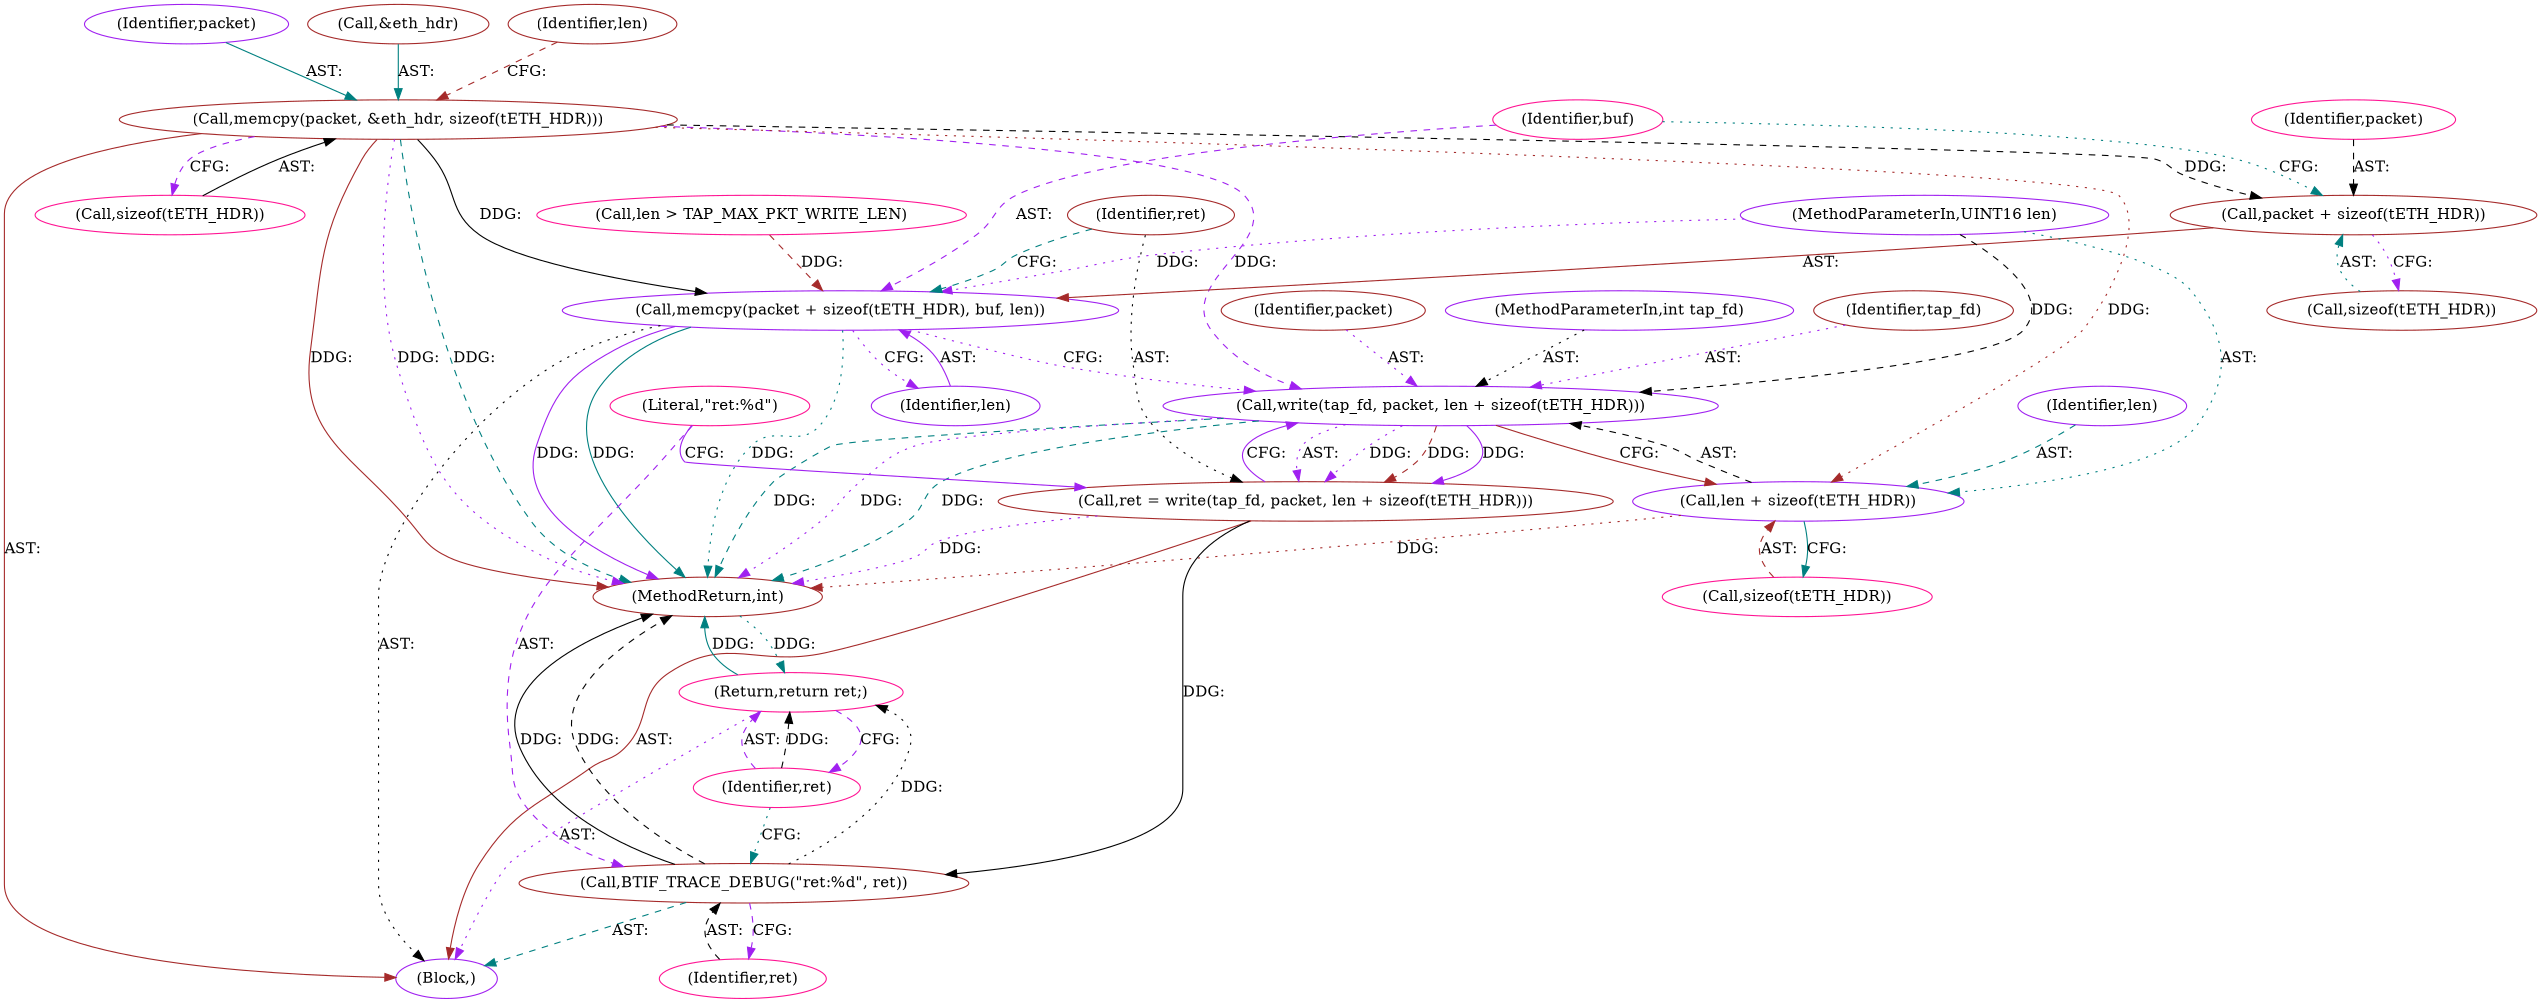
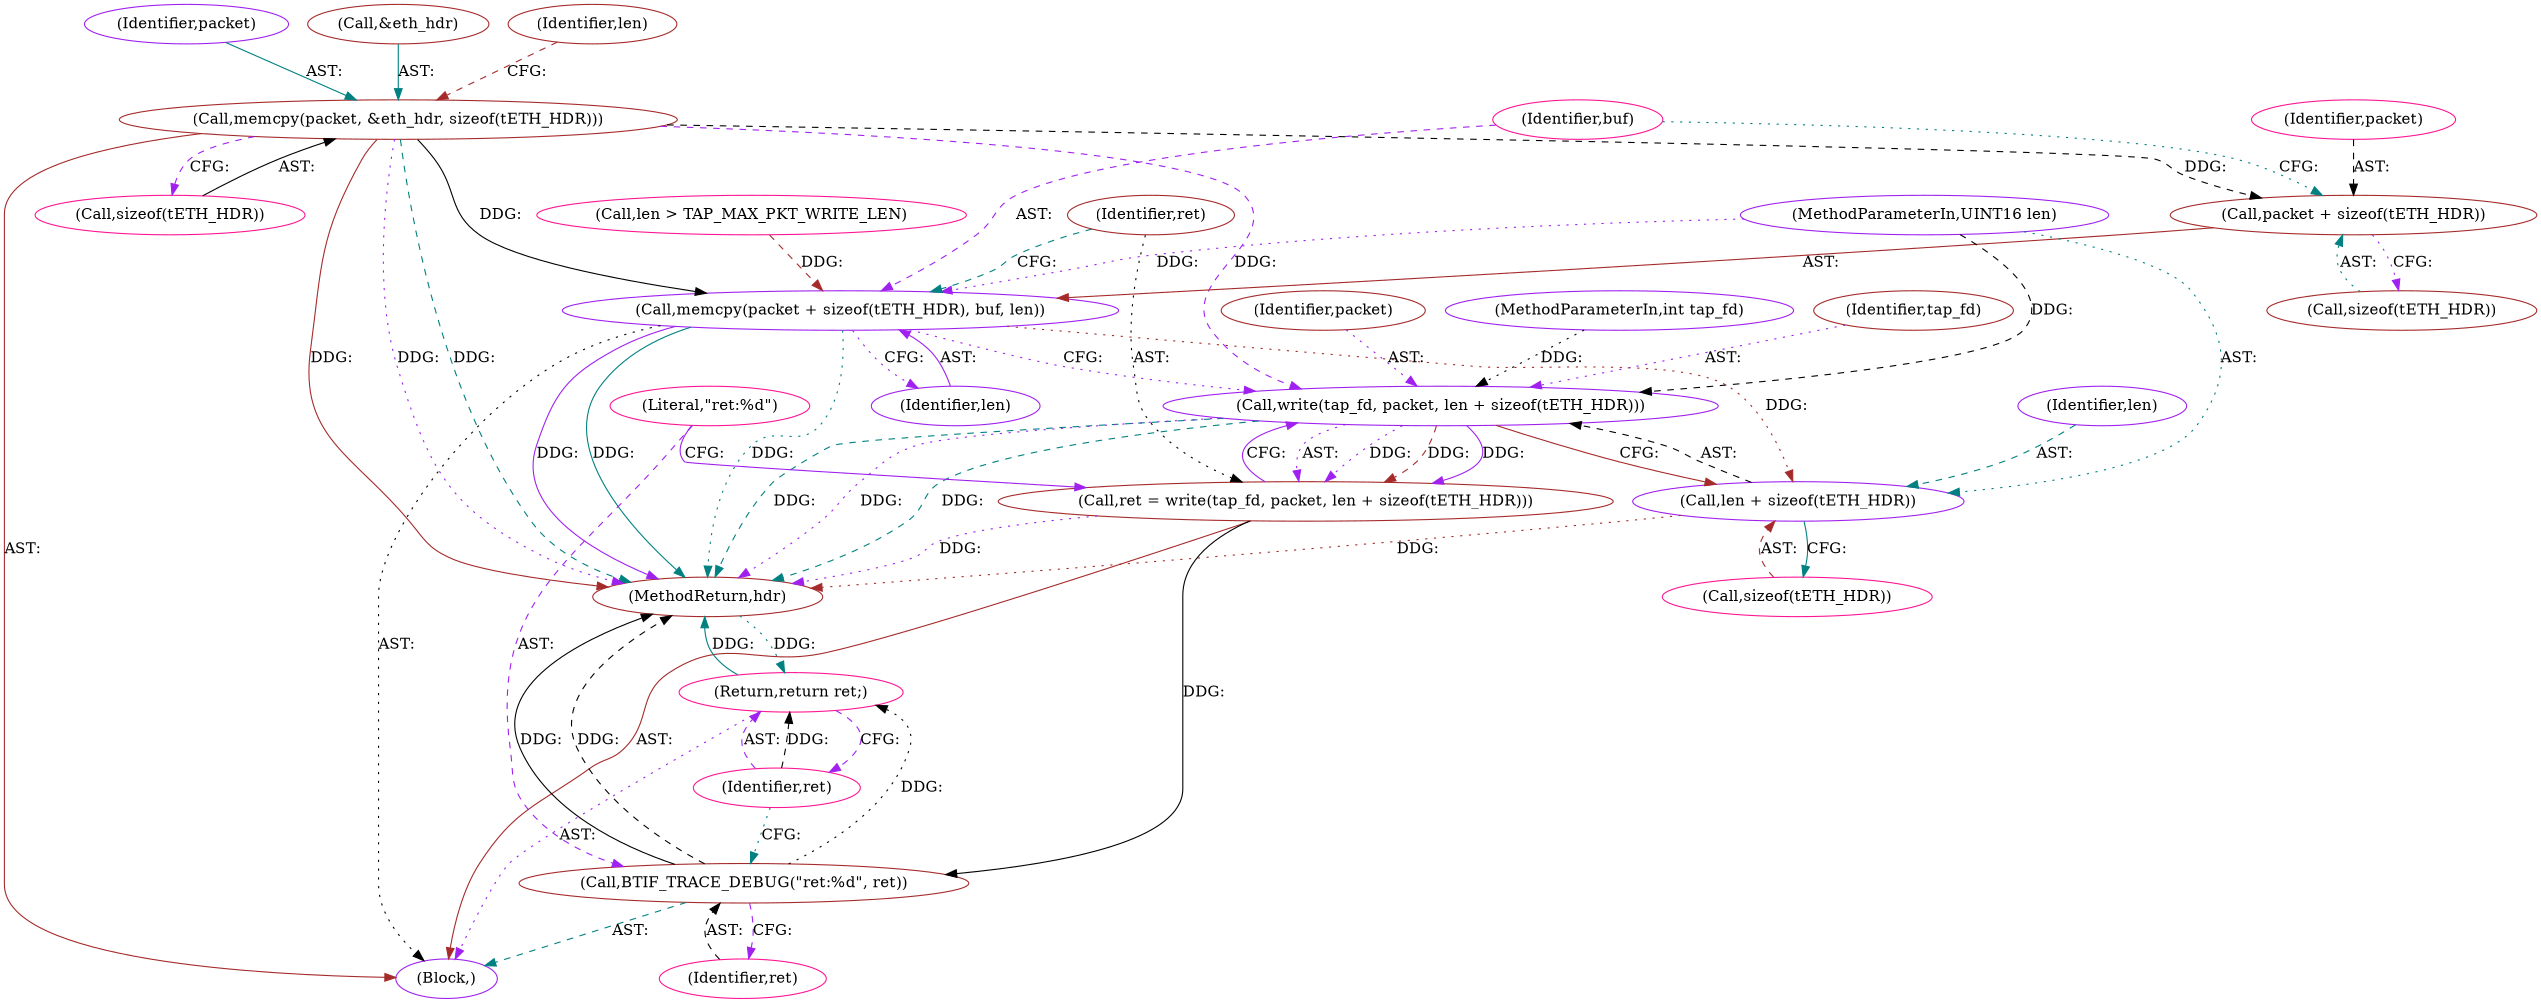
edge "(Call,memcpy(packet, &eth_hdr, sizeof(tETH_HDR)))" -> "(Call,len + sizeof(tETH_HDR))": now "(Call,memcpy(packet + sizeof(tETH_HDR), buf, len))" -> "(Call,len + sizeof(tETH_HDR))"
edge "(MethodParameterIn,int tap_fd)" -> "(Call,write(tap_fd, packet, len + sizeof(tETH_HDR)))": label "AST: " -> "DDG: "
node "(MethodReturn,int)": label "(MethodReturn,int)" -> "(MethodReturn,hdr)"
